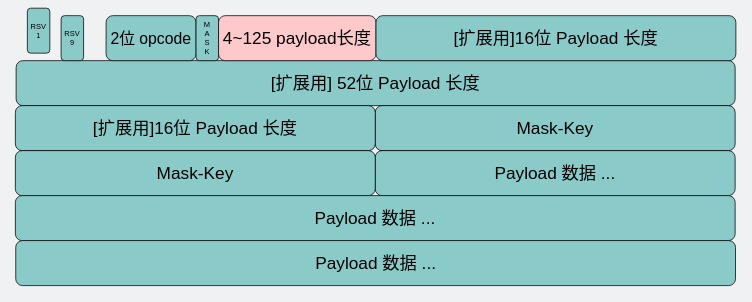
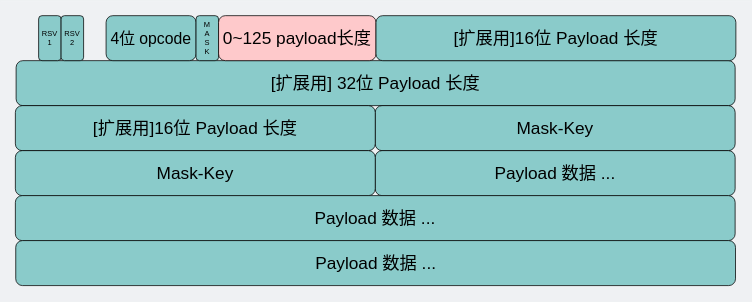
node "RSV 1": moved (39, 30) -> (50, 38)
node "RSV 9": label "RSV 9" -> "RSV 2"
node "2位 opcode": label "2位 opcode" -> "4位 opcode"
node "4~125 payload长度": label "4~125 payload长度" -> "0~125 payload长度"
node "[扩展用] 52位 Payload 长度": label "[扩展用] 52位 Payload 长度" -> "[扩展用] 32位 Payload 长度"
